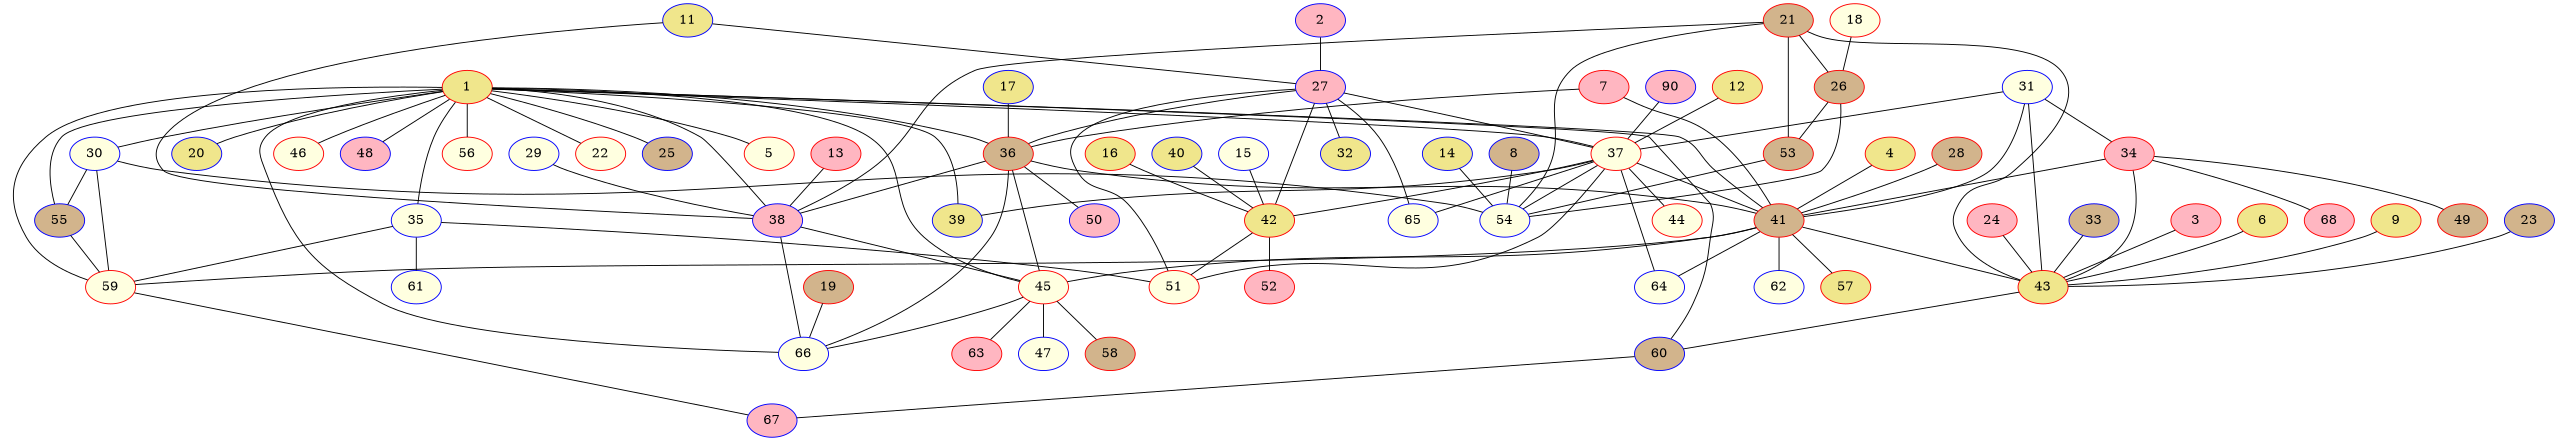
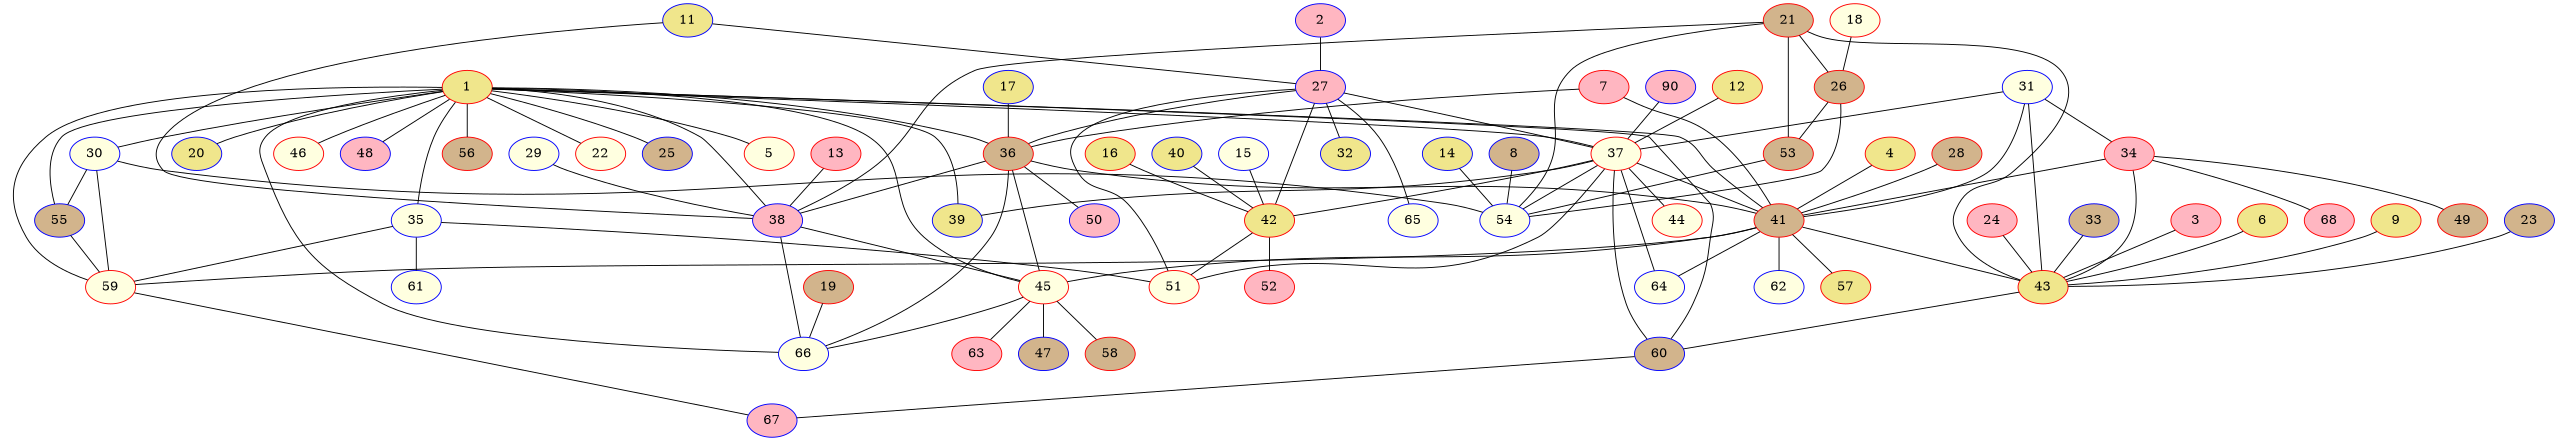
node "56": fillcolor lightyellow -> tan
edge "37" -- "65": now "37" -- "60"
node "47": fillcolor lightyellow -> tan
